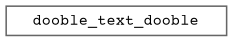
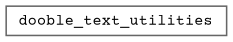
node "dooble_text_dooble": label "dooble_text_dooble" -> "dooble_text_utilities"
